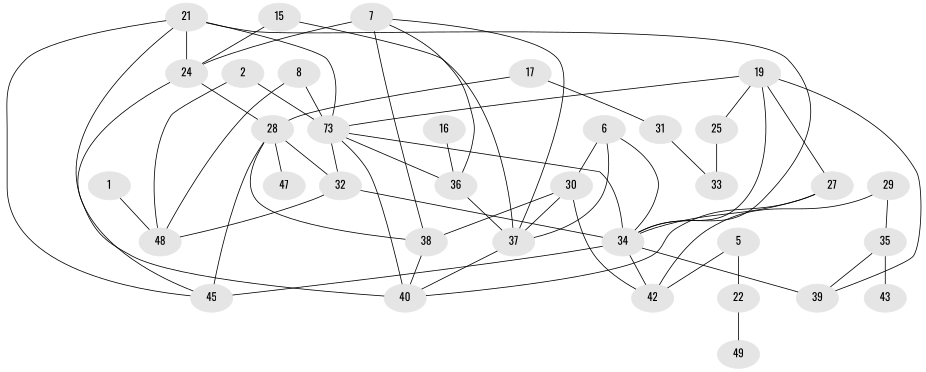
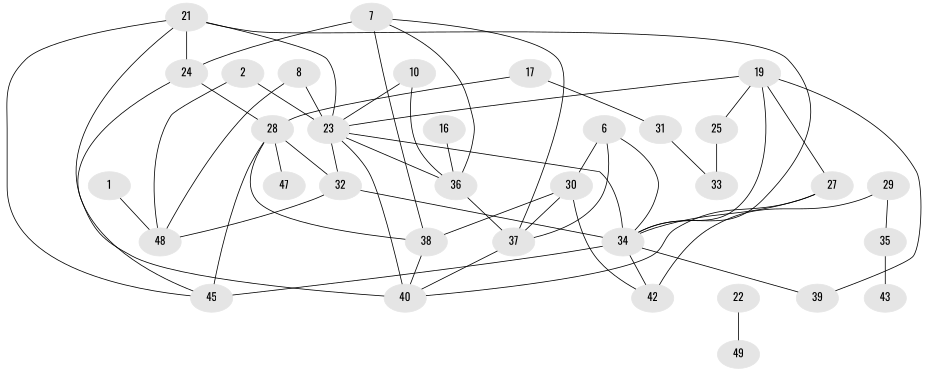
node "15": removed
node "10": added
node "73": label "73" -> "23"
node "5": removed
edge "35" -- "39": removed
